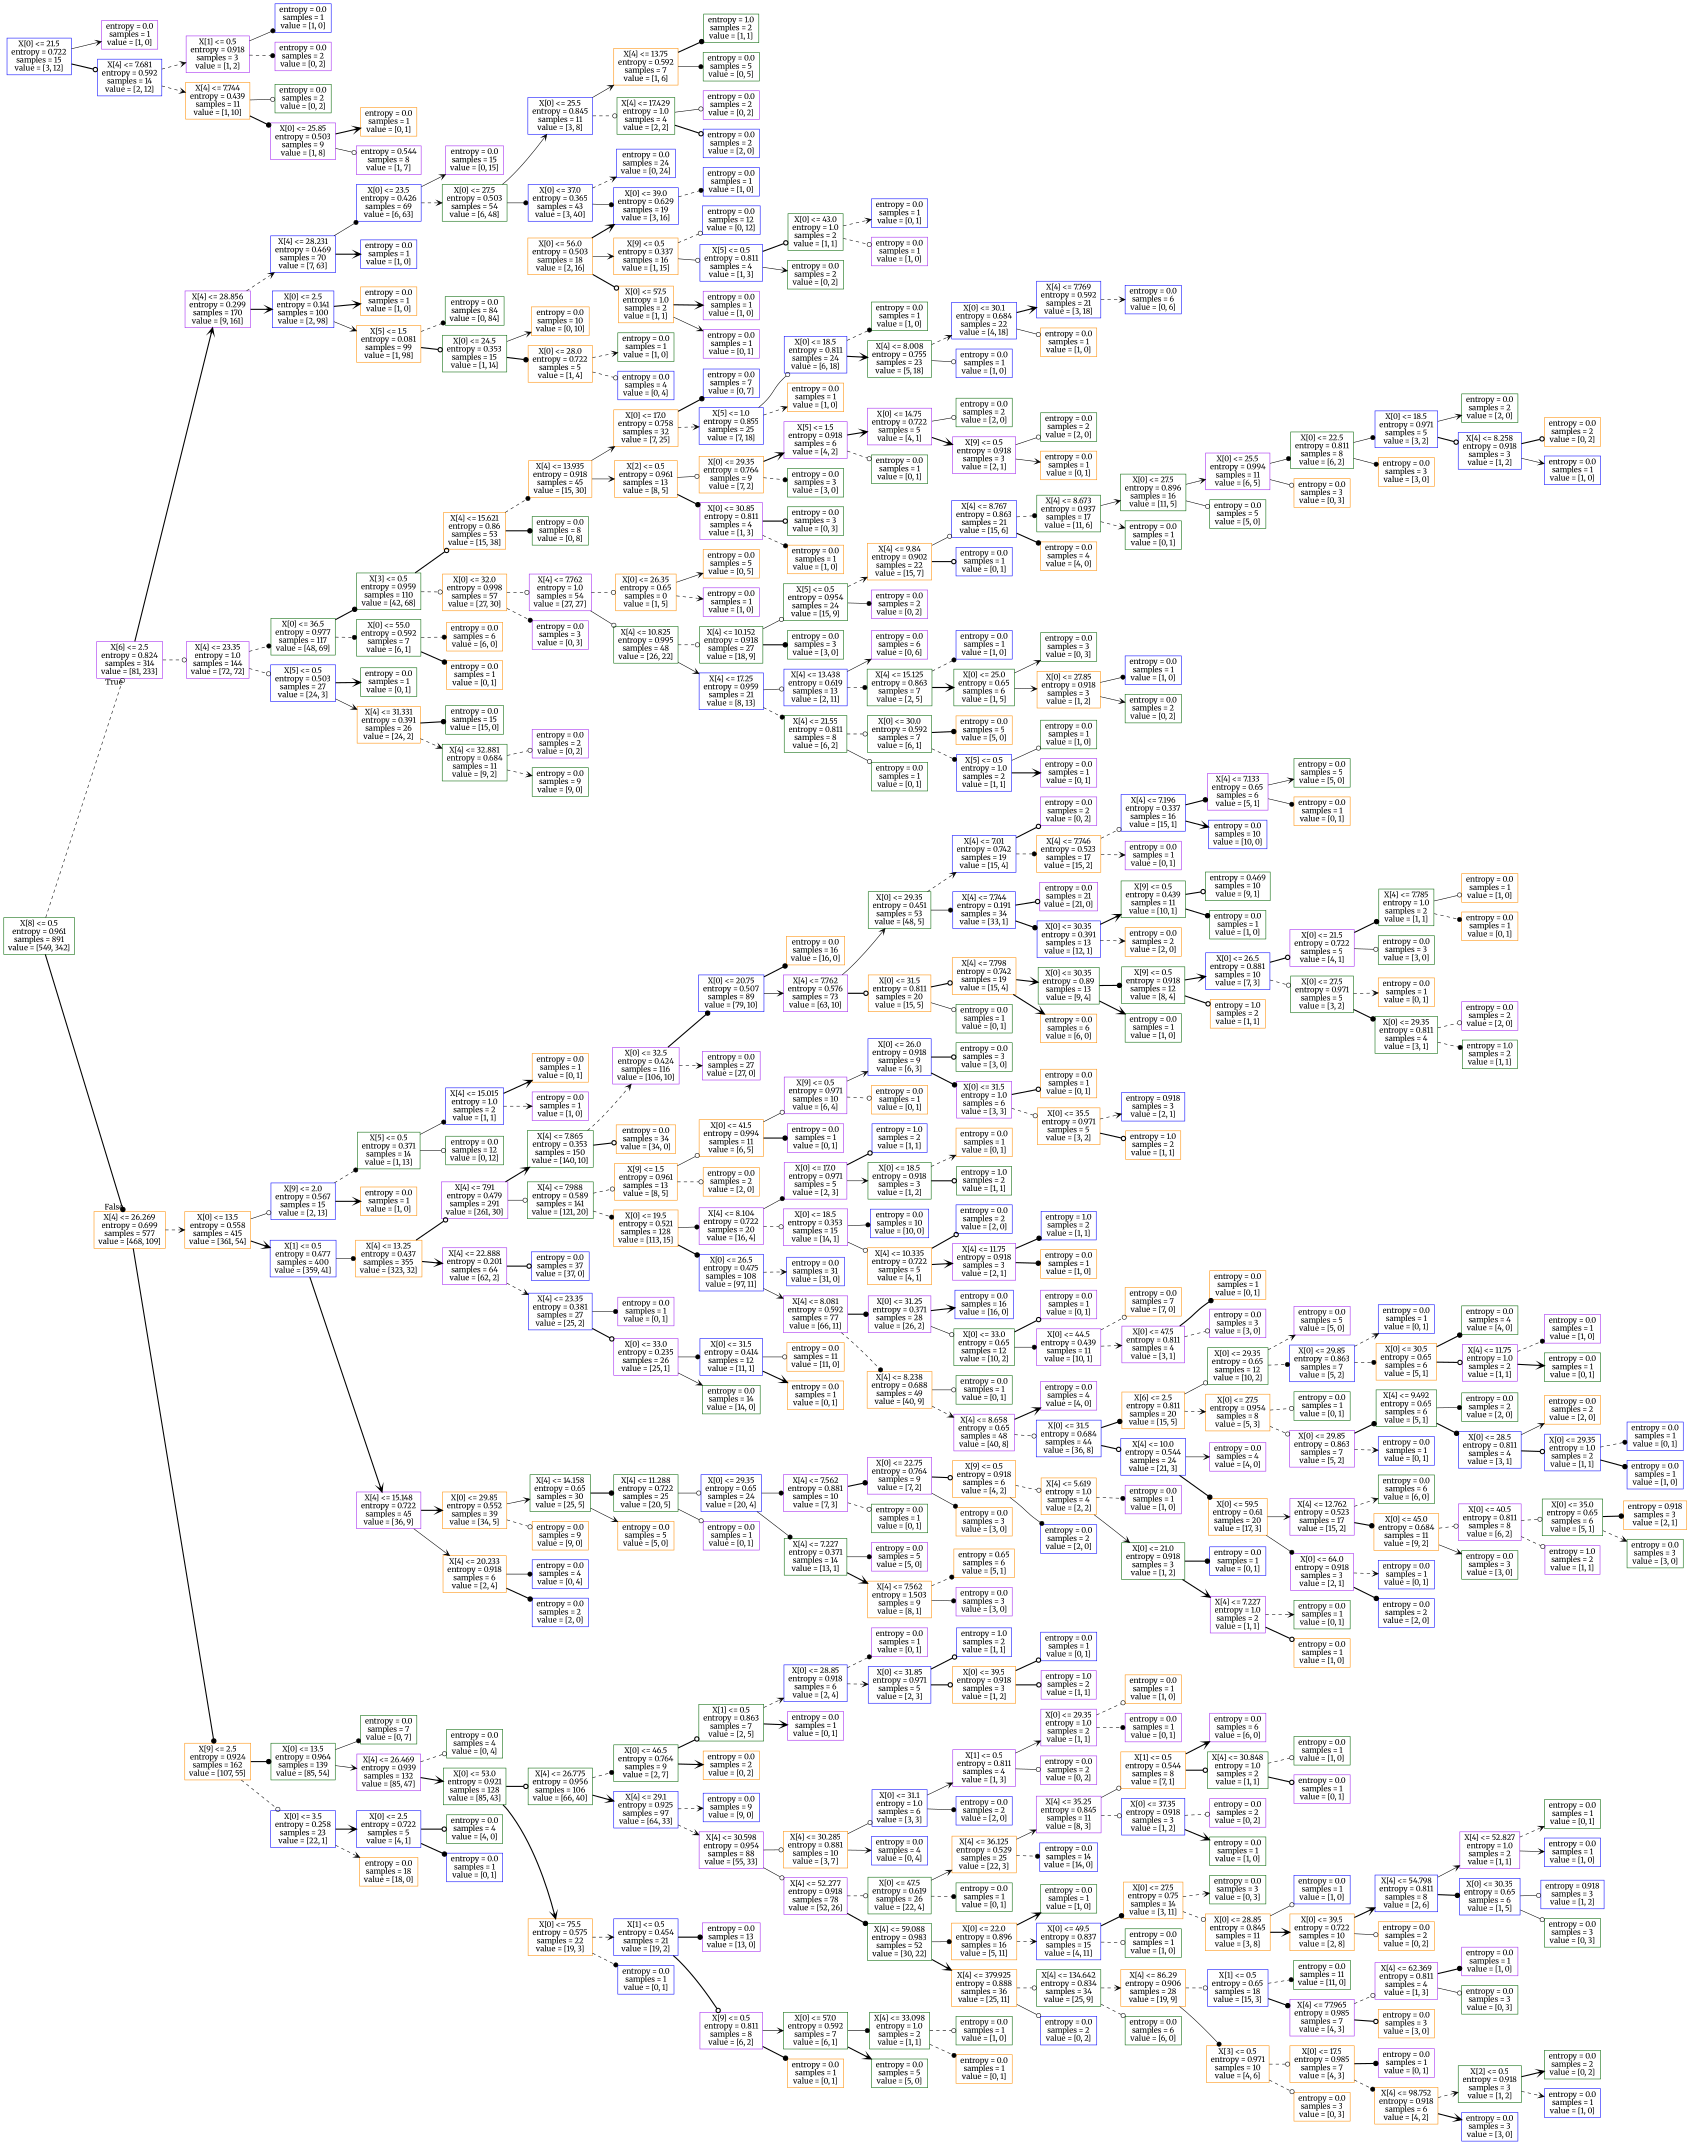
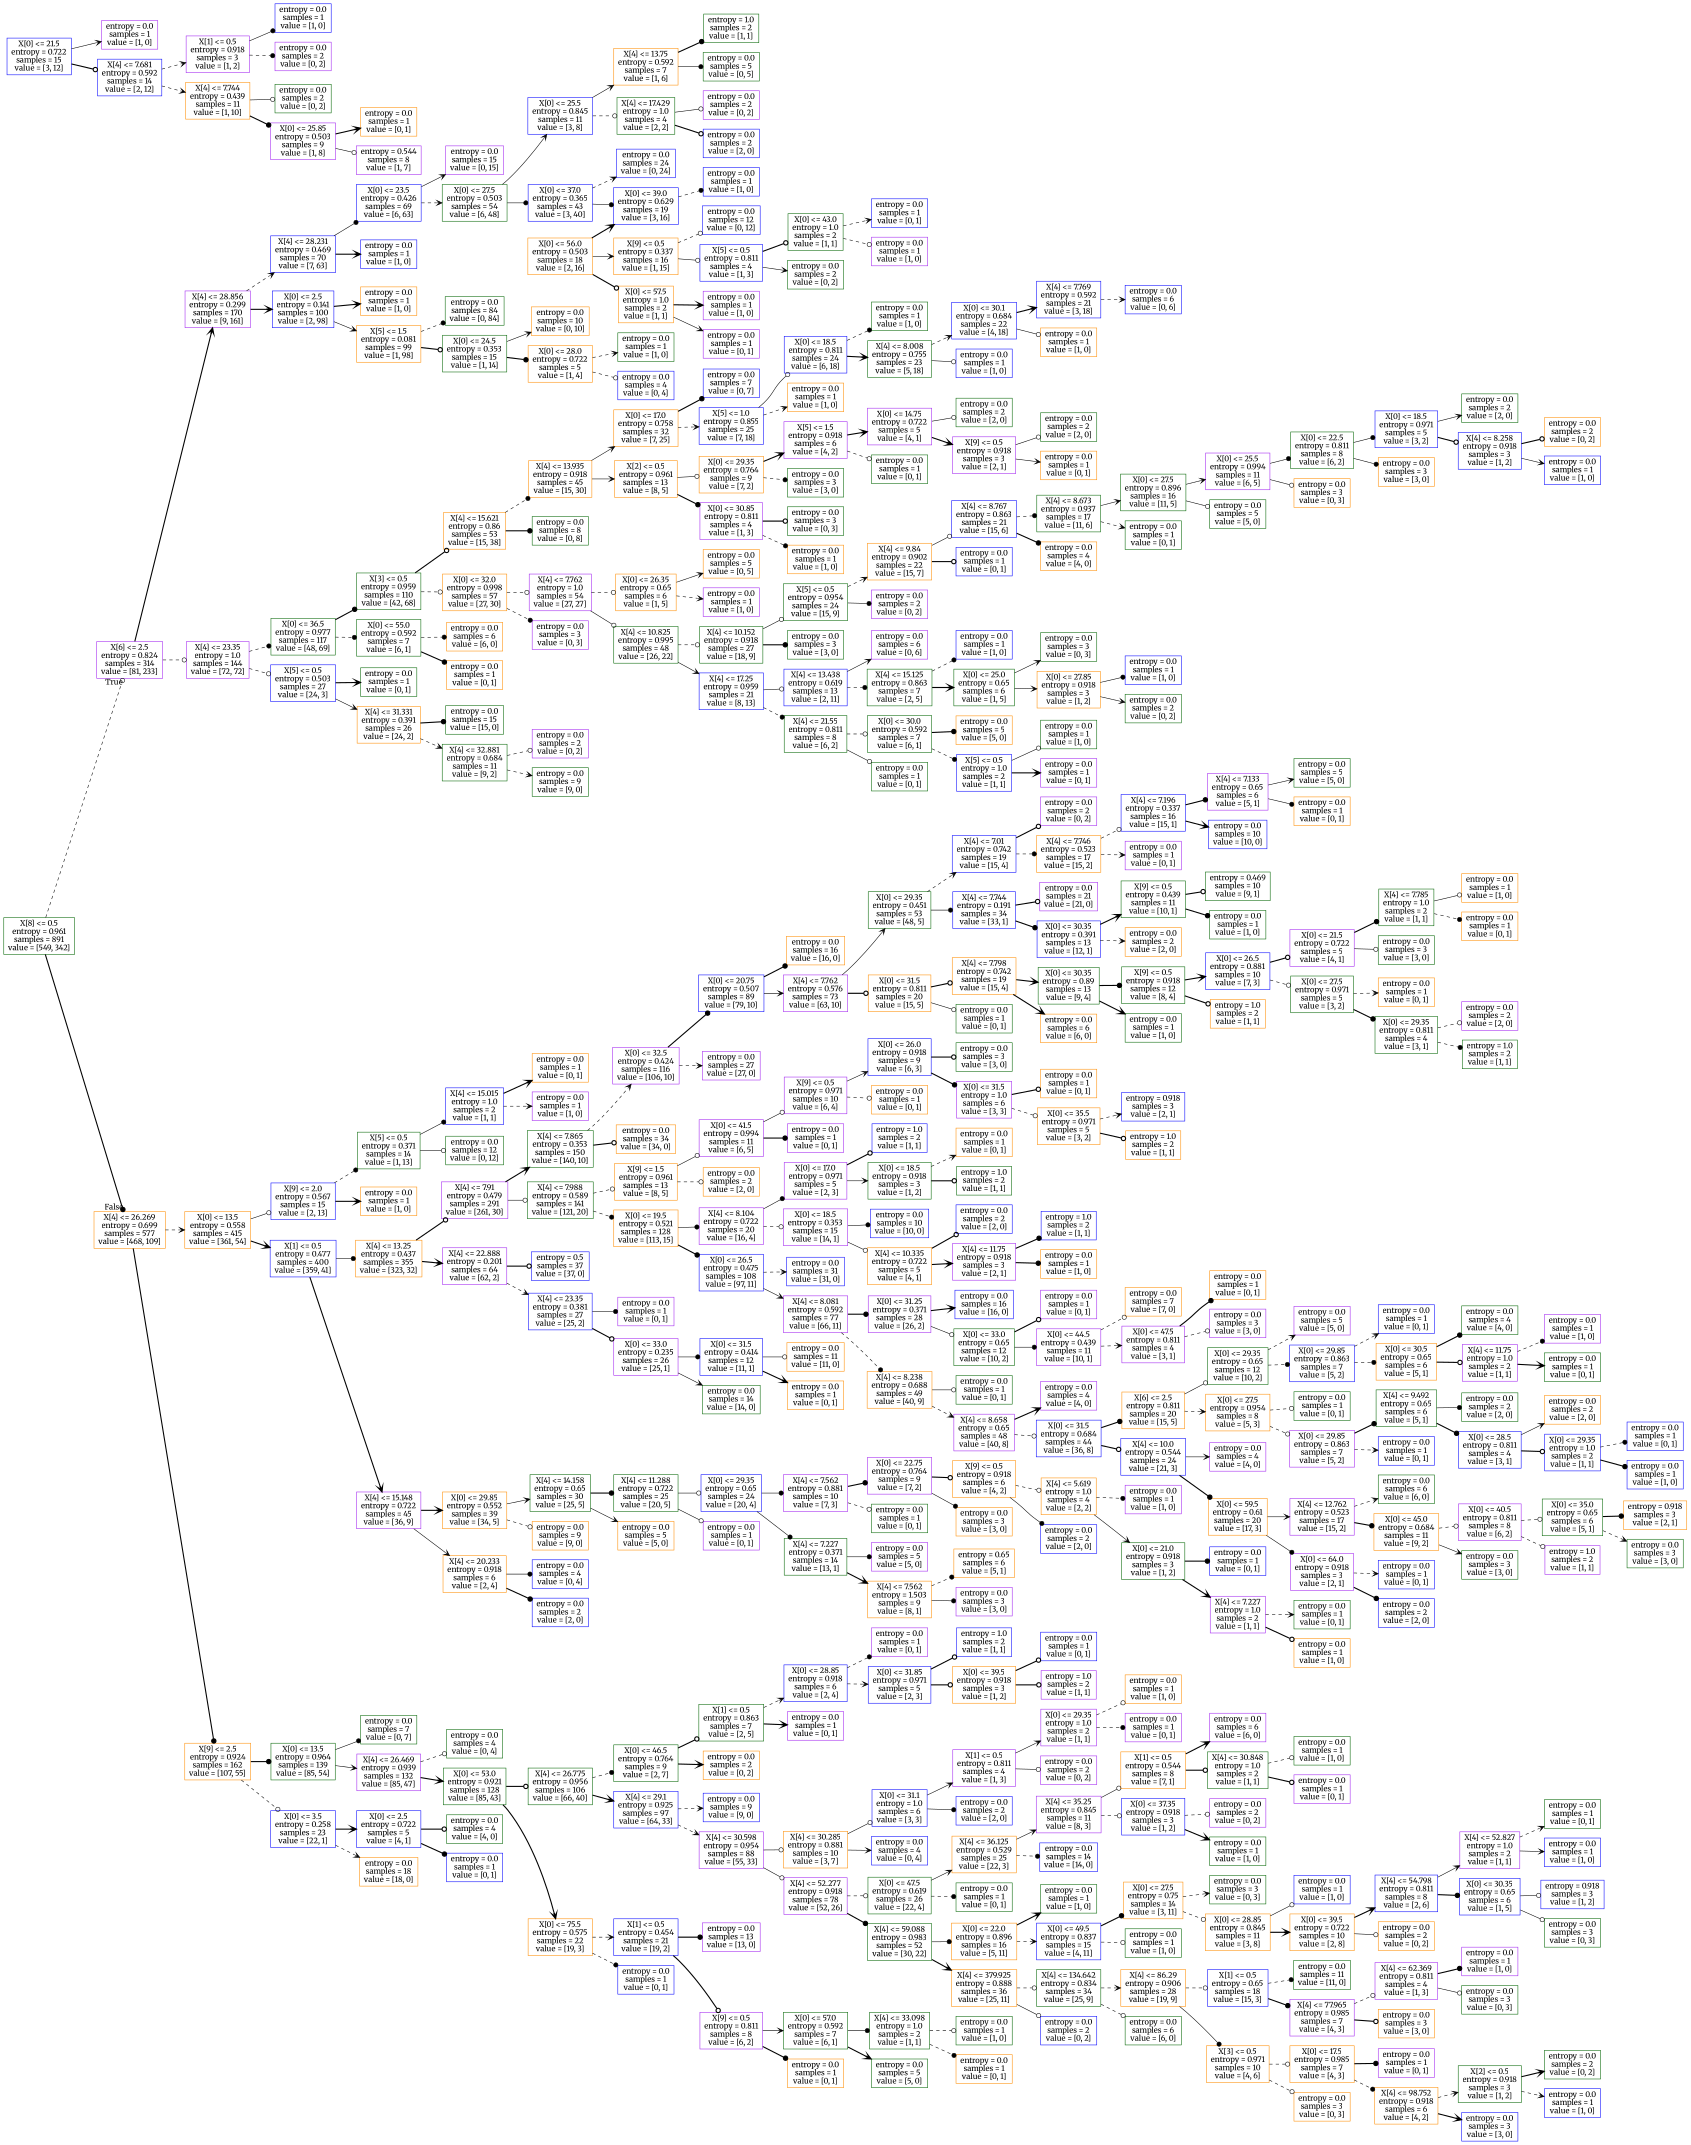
node "X[0] <= 26.35 entropy = 0.65 samples = 0 value = [1, 5]": label "X[0] <= 26.35 entropy = 0.65 samples = 0 value = [1, 5]" -> "X[0] <= 26.35 entropy = 0.65 samples = 6 value = [1, 5]"
node "X[0] <= 41.5 entropy = 0.994 samples = 11 value = [6, 5]": color darkorange -> purple
node "entropy = 0.0 samples = 37 value = [37, 0]": label "entropy = 0.0 samples = 37 value = [37, 0]" -> "entropy = 0.5 samples = 37 value = [37, 0]"
